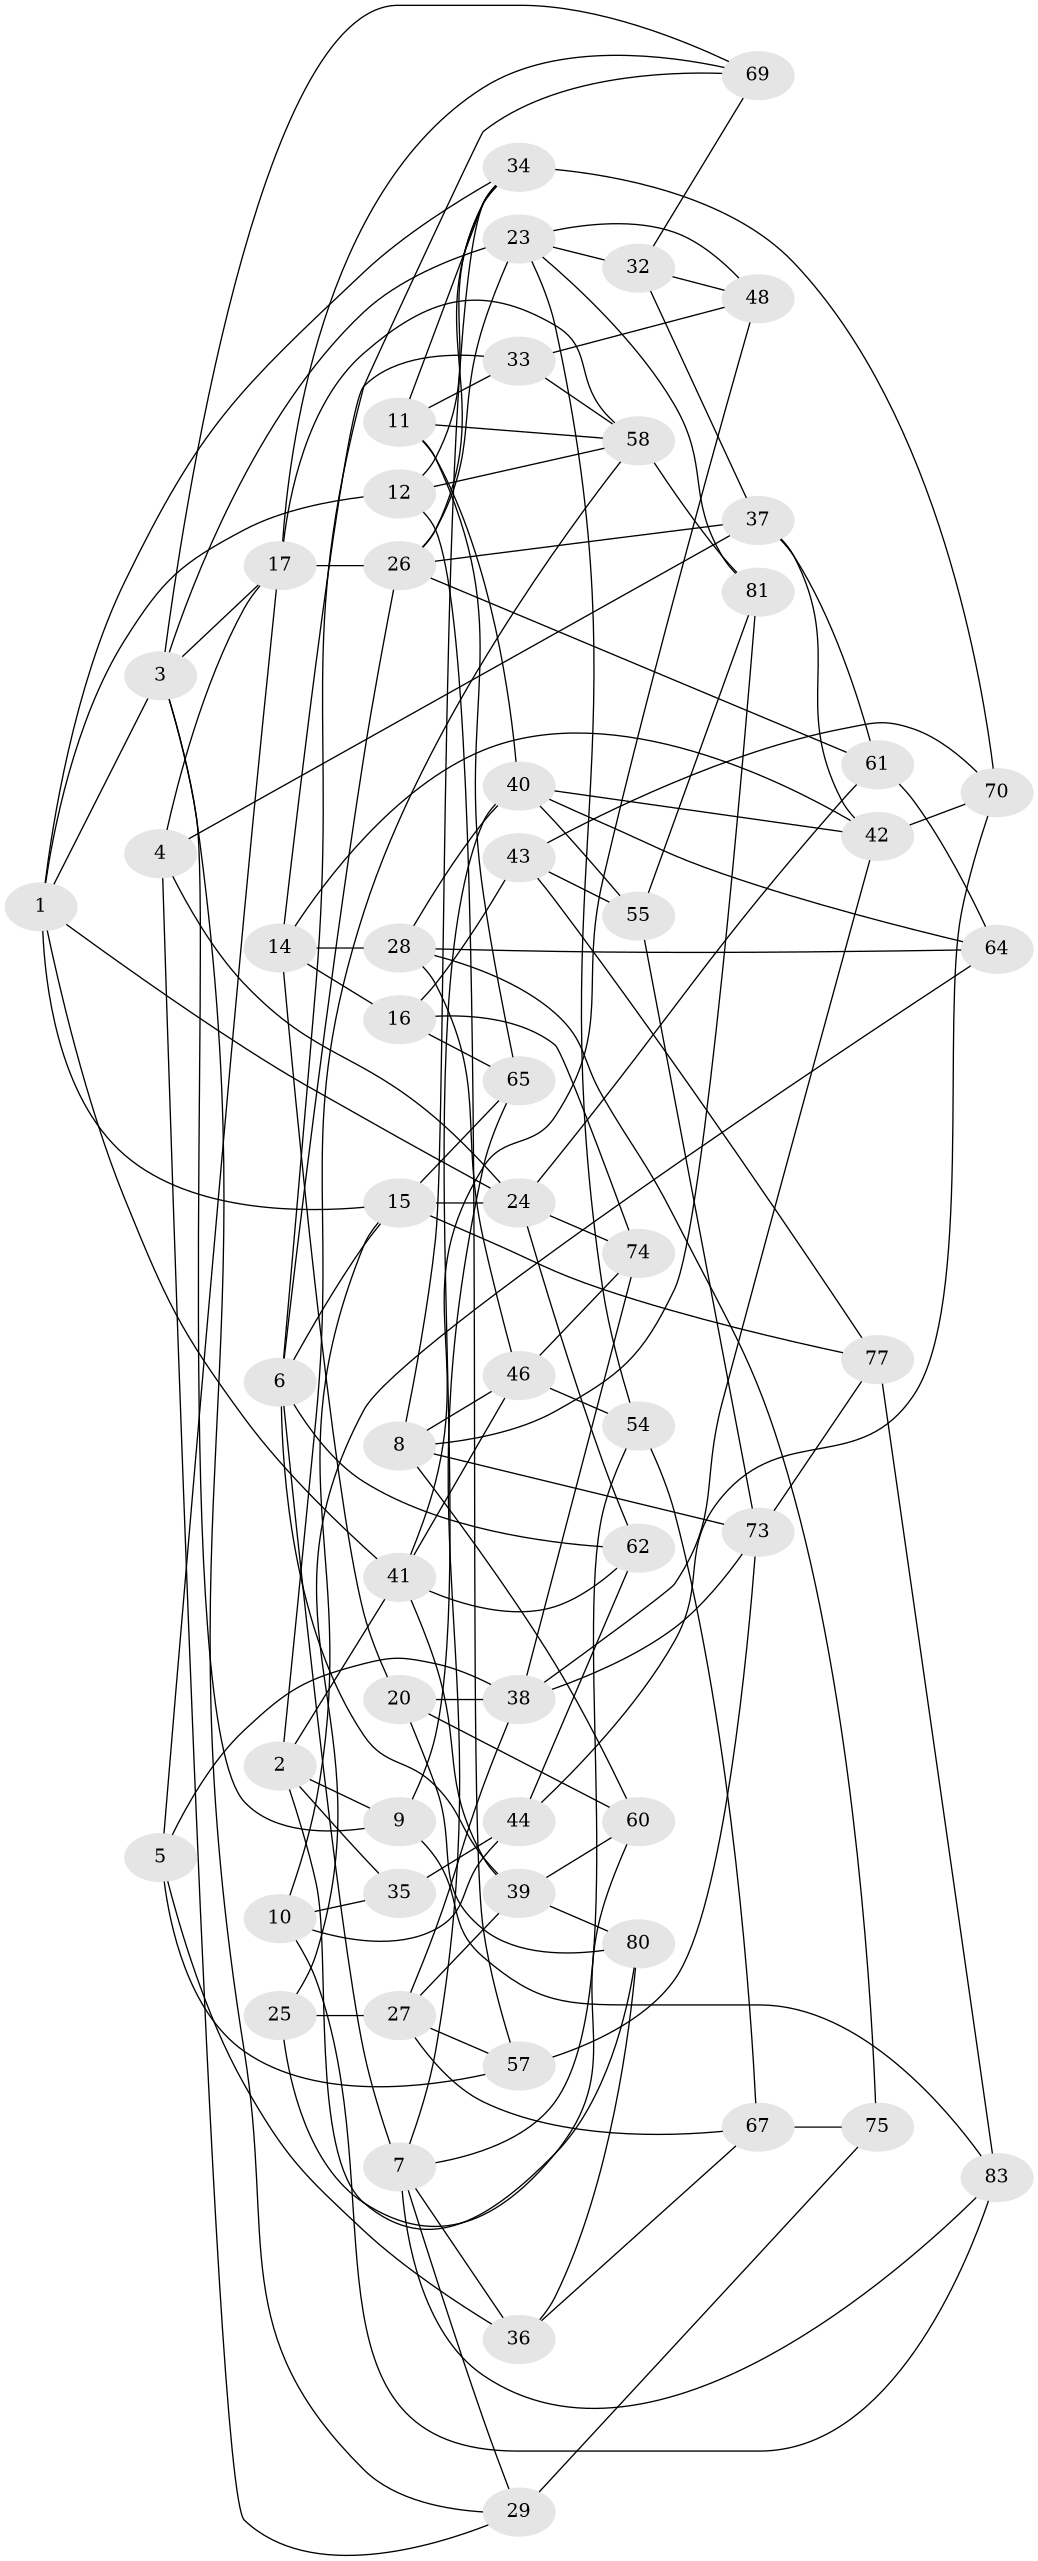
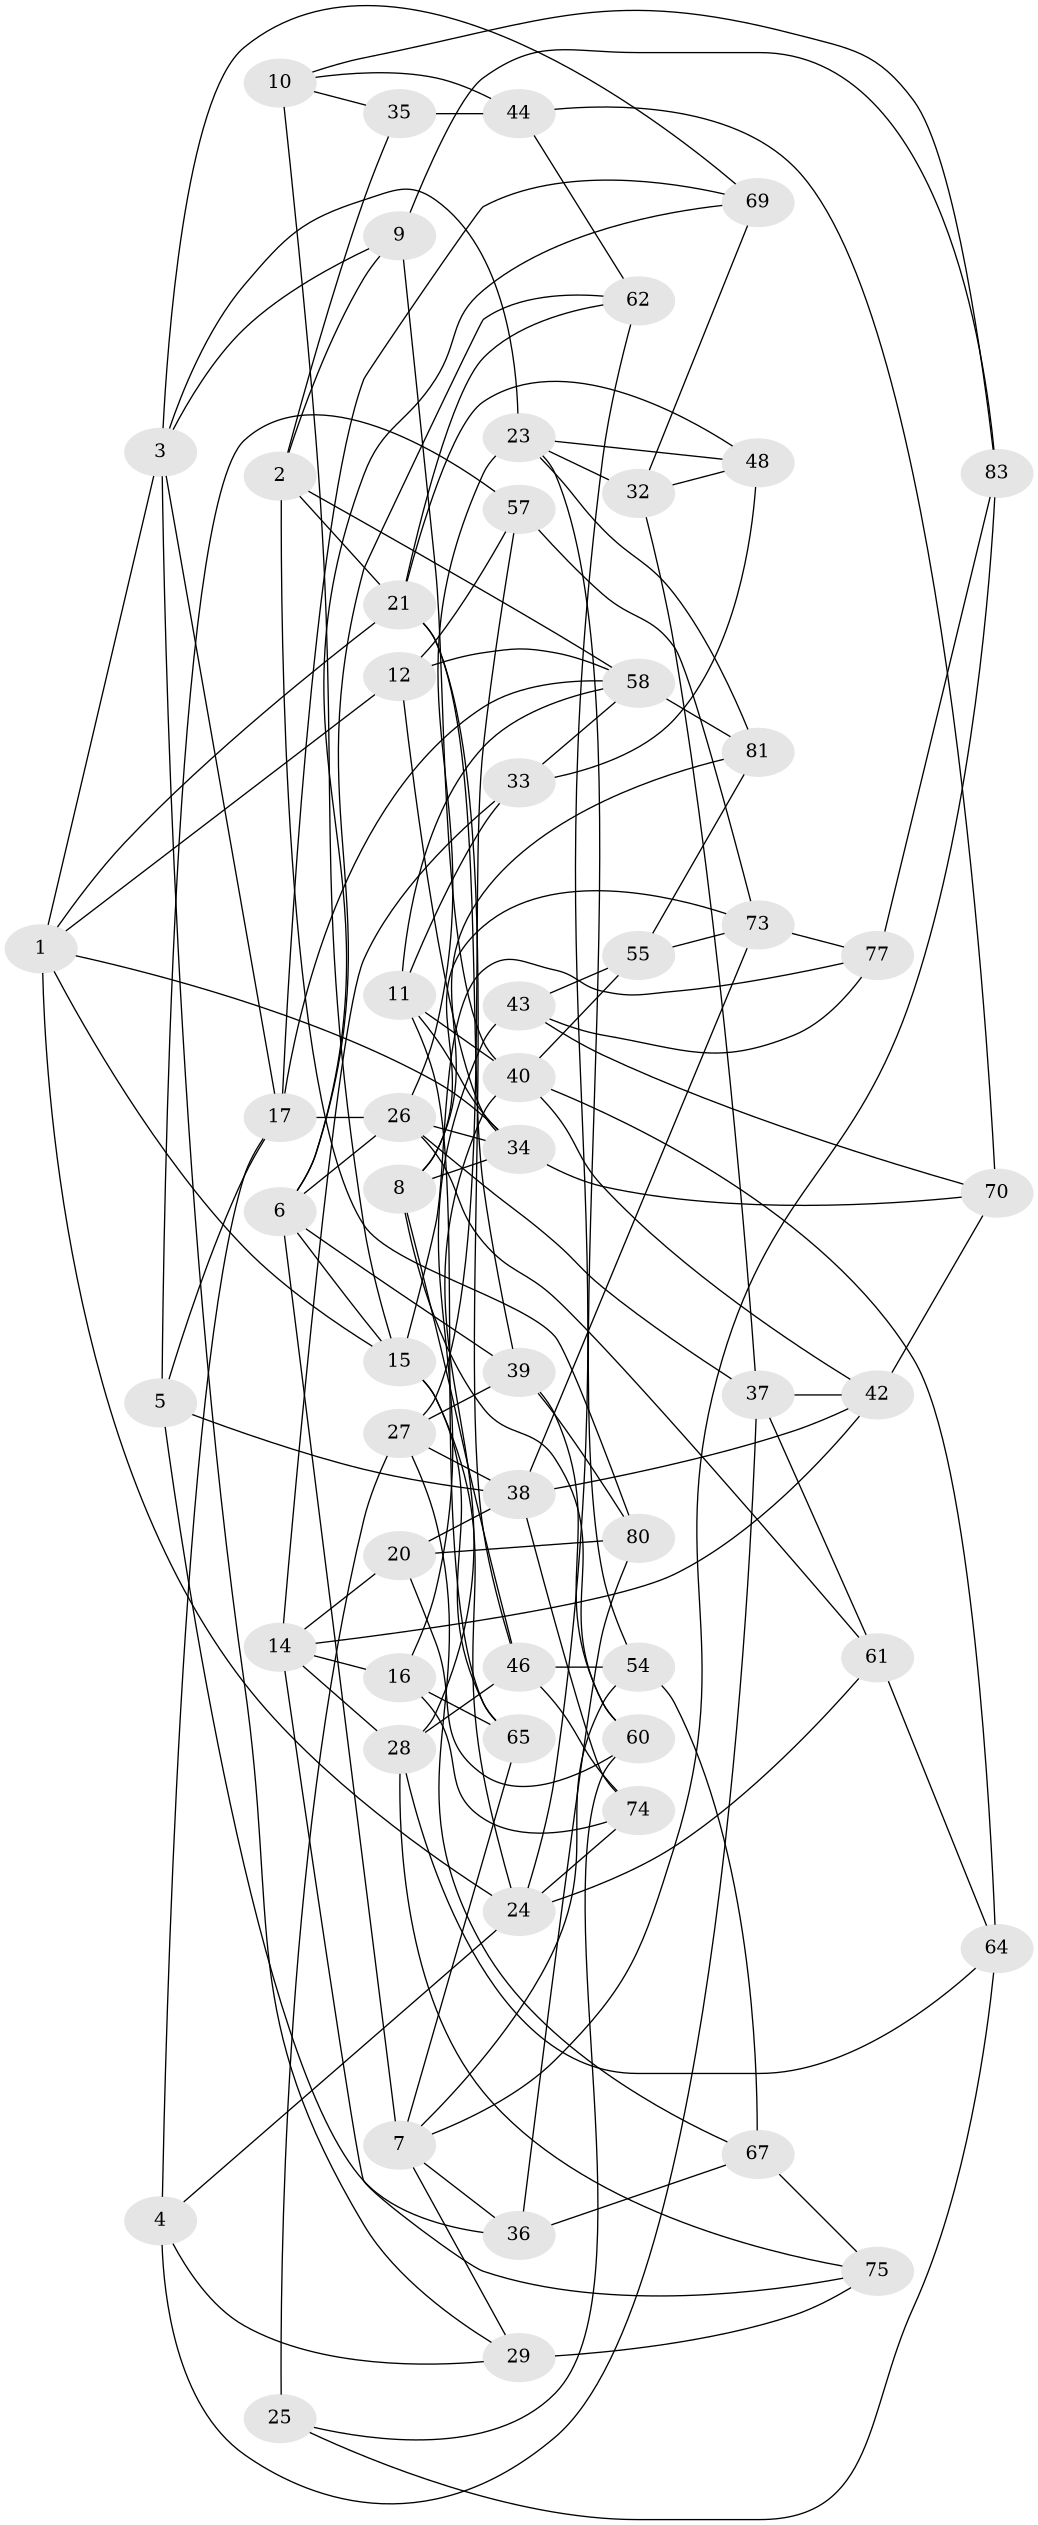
node "41": label "41" -> "21"
edge "14" -- "75": added
